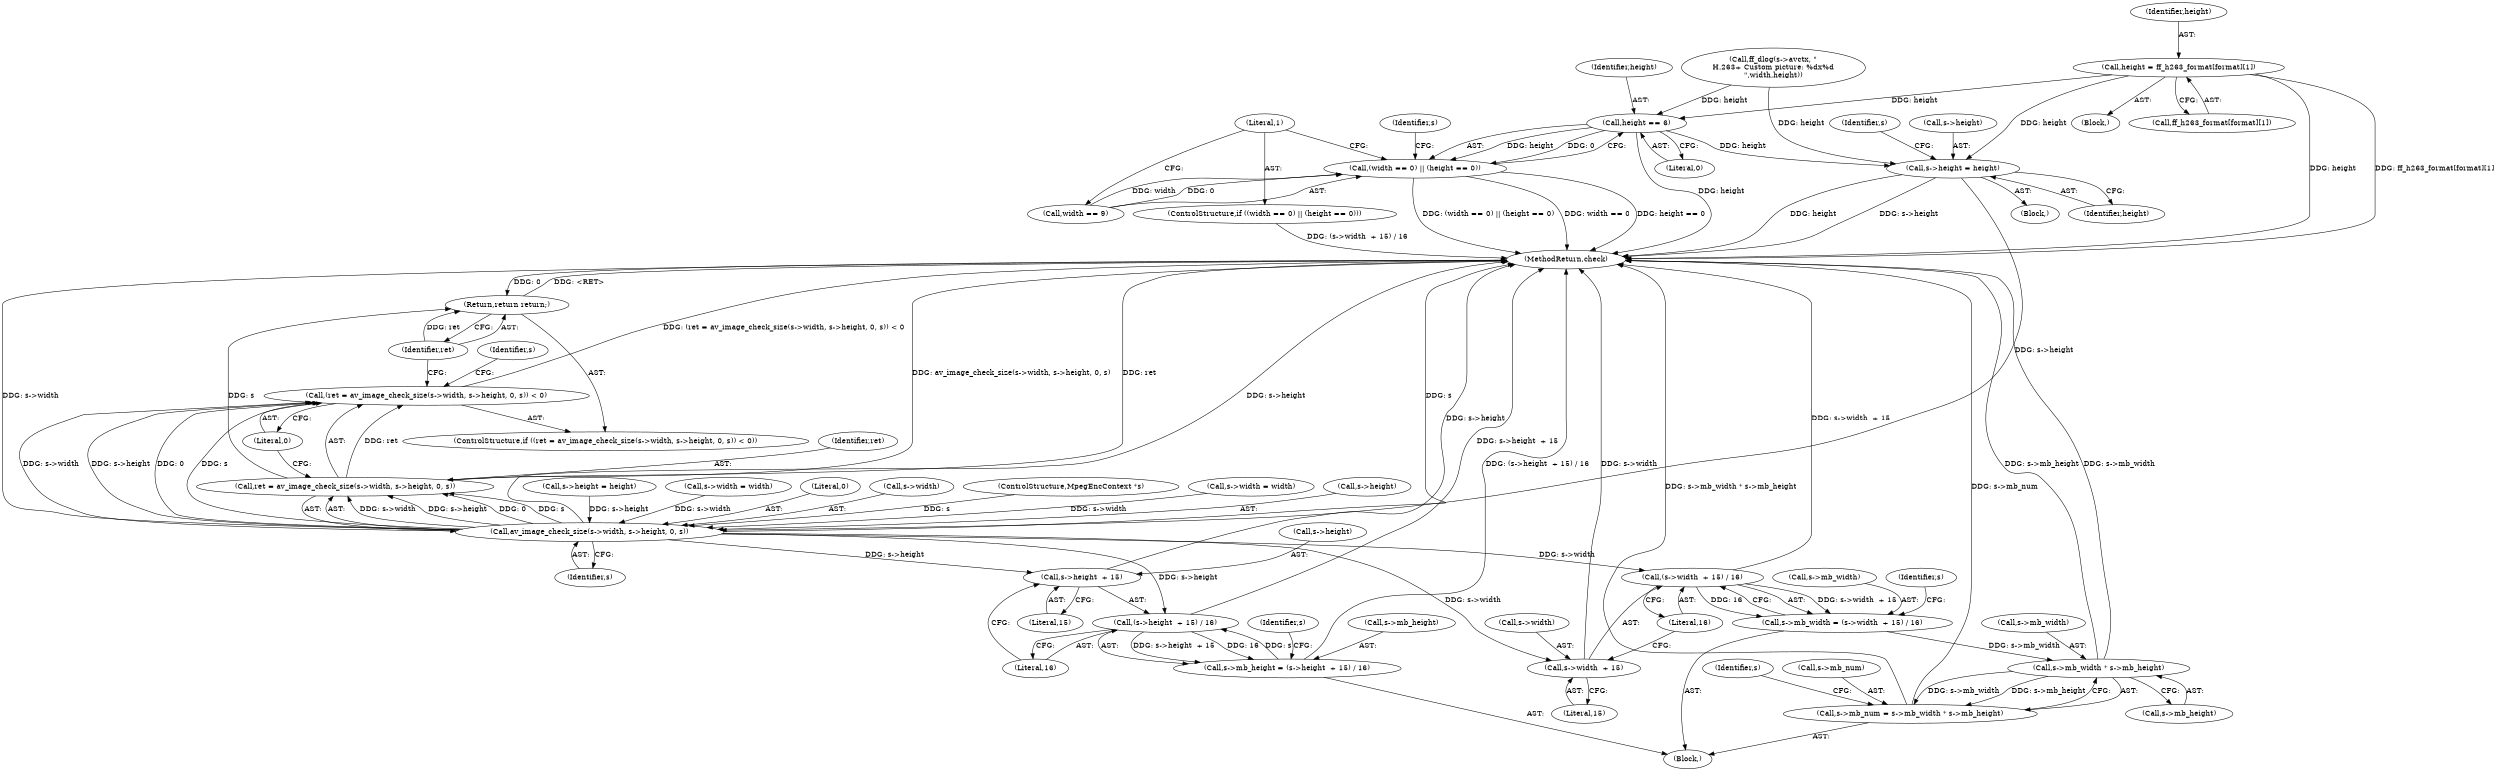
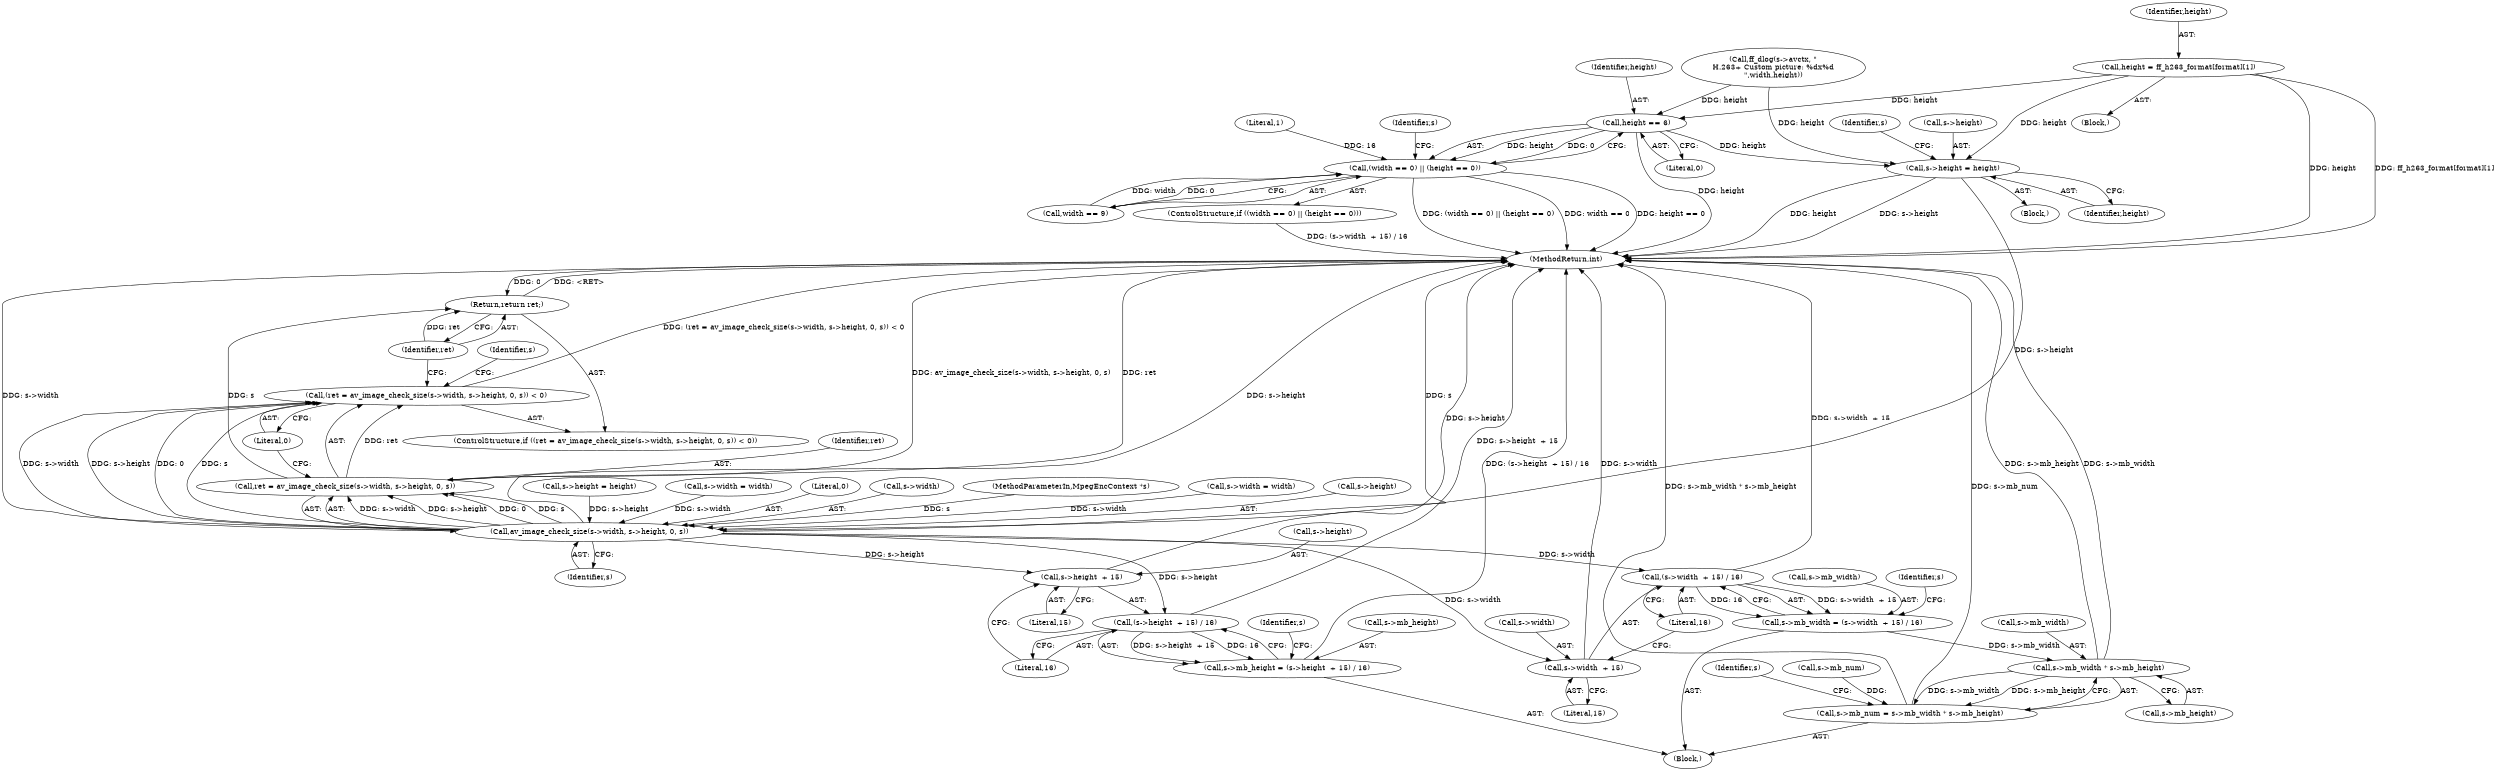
node "(Call,ff_h263_format[format][1])": removed
edge "(Literal,1)" -> "(Call,(width == 0) || (height == 0))": label "CFG: " -> "DDG: 16"
edge "(Literal,1)" -> "(Call,width == 9)": now "(Call,(width == 0) || (height == 0))" -> "(Call,width == 9)"
edge "(Literal,1)" -> "(ControlStructure,if ((width == 0) || (height == 0)))": now "(Call,(width == 0) || (height == 0))" -> "(ControlStructure,if ((width == 0) || (height == 0)))"
node "(MethodReturn,check)": label "(MethodReturn,check)" -> "(MethodReturn,int)"
node "(Return,return return;)": label "(Return,return return;)" -> "(Return,return ret;)"
node "(ControlStructure,MpegEncContext *s)": label "(ControlStructure,MpegEncContext *s)" -> "(MethodParameterIn,MpegEncContext *s)"
edge "(Call,s->mb_height = (s->height  + 15) / 16)" -> "(Call,(s->height  + 15) / 16)": label "DDG: s" -> "CFG: "
edge "(Call,s->mb_num)" -> "(Call,s->mb_num = s->mb_width * s->mb_height)": label "AST: " -> "DDG: "
